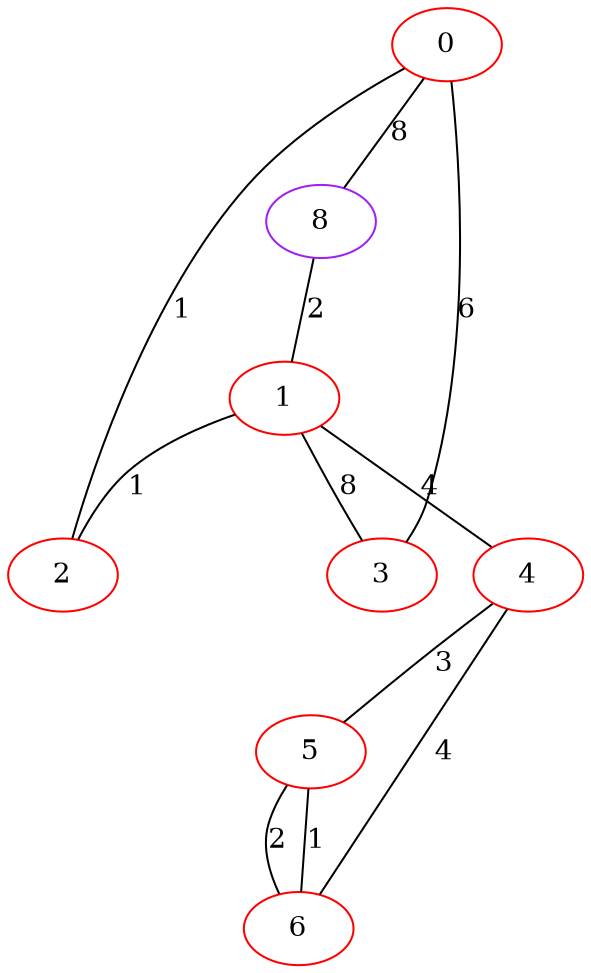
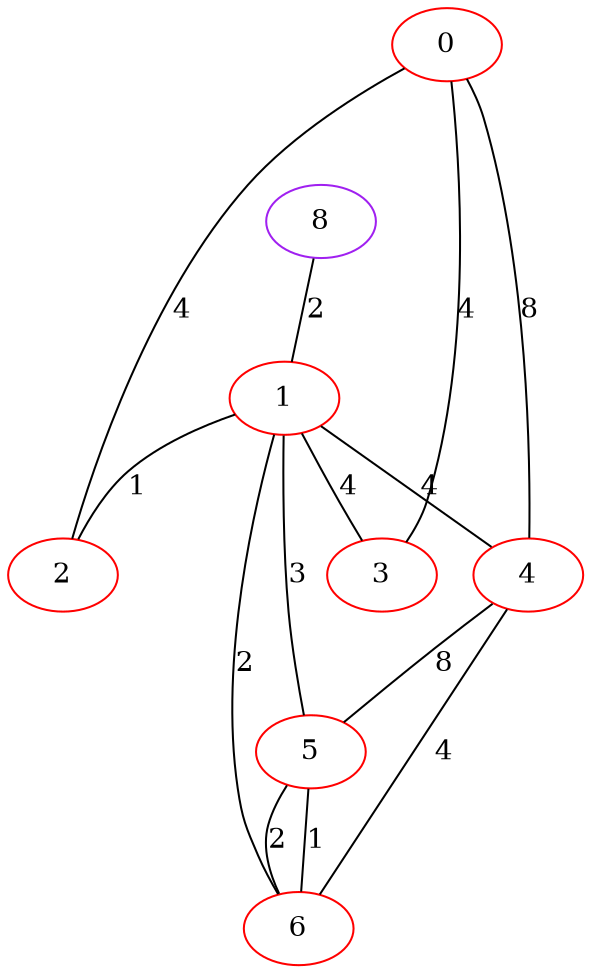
edge "0" -- "8": now "0" -- "4"
edge "0" -- "2": label "1" -> "4"
edge "0" -- "3": label "6" -> "4"
edge "1" -- "3": label "8" -> "4"
edge "1" -- "5": added, label "3"
edge "4" -- "5": label "3" -> "8"
edge "1" -- "6": added, label "2"
